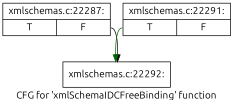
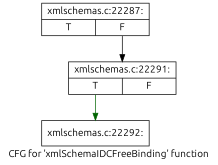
edge "xmlschemas.c:22287:" -> "xmlschemas.c:22292:": now "xmlschemas.c:22287:" -> "xmlschemas.c:22291:"
